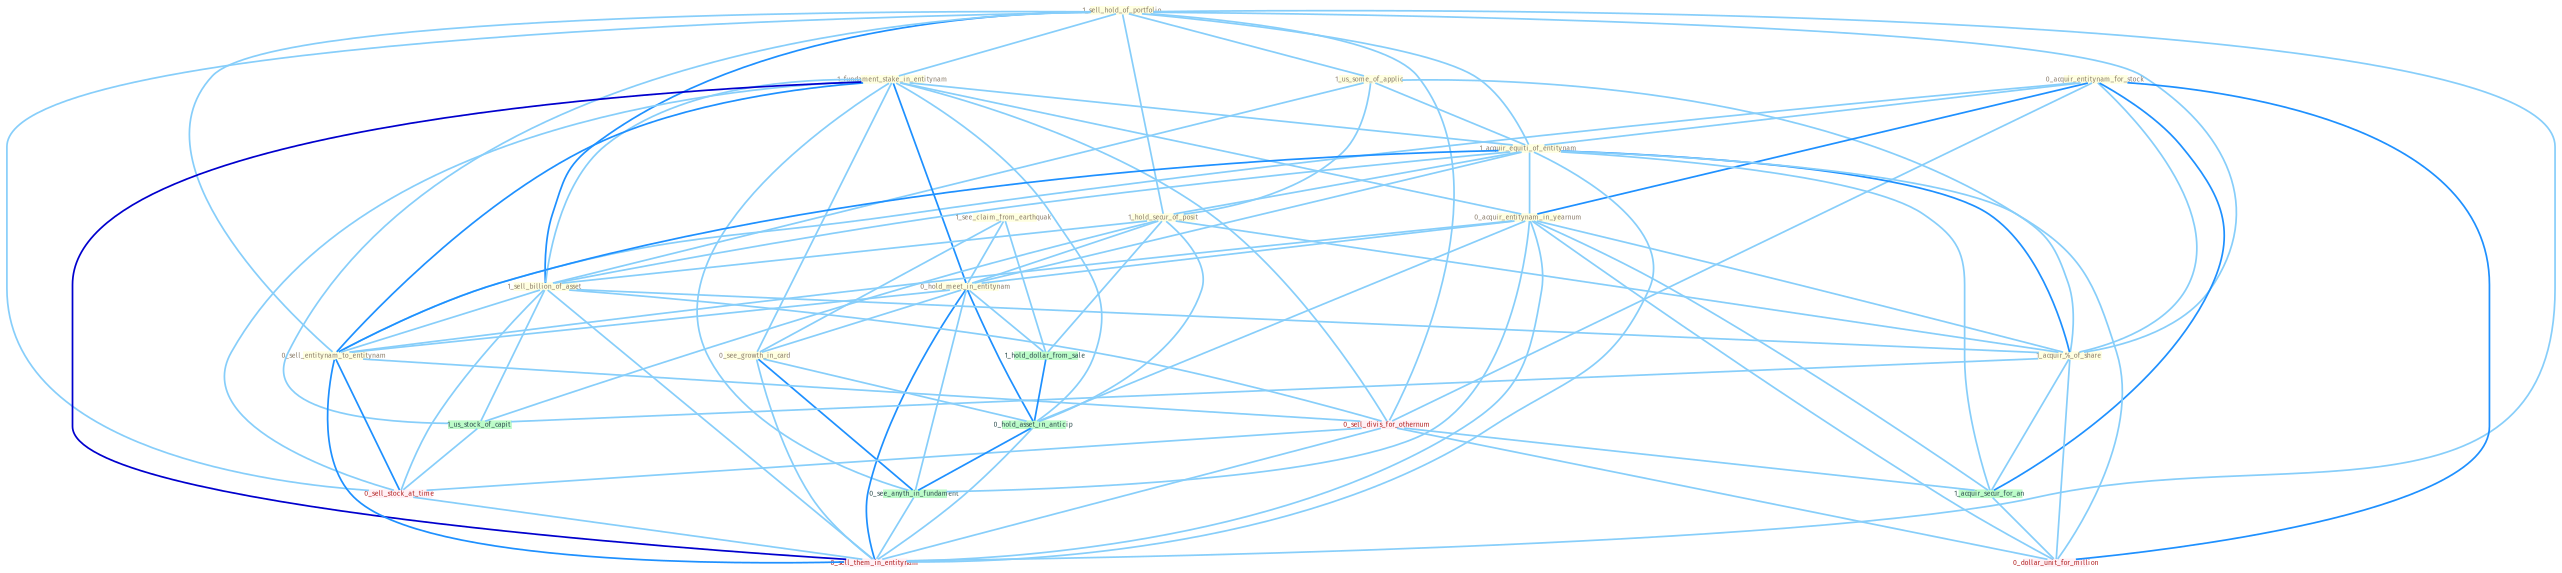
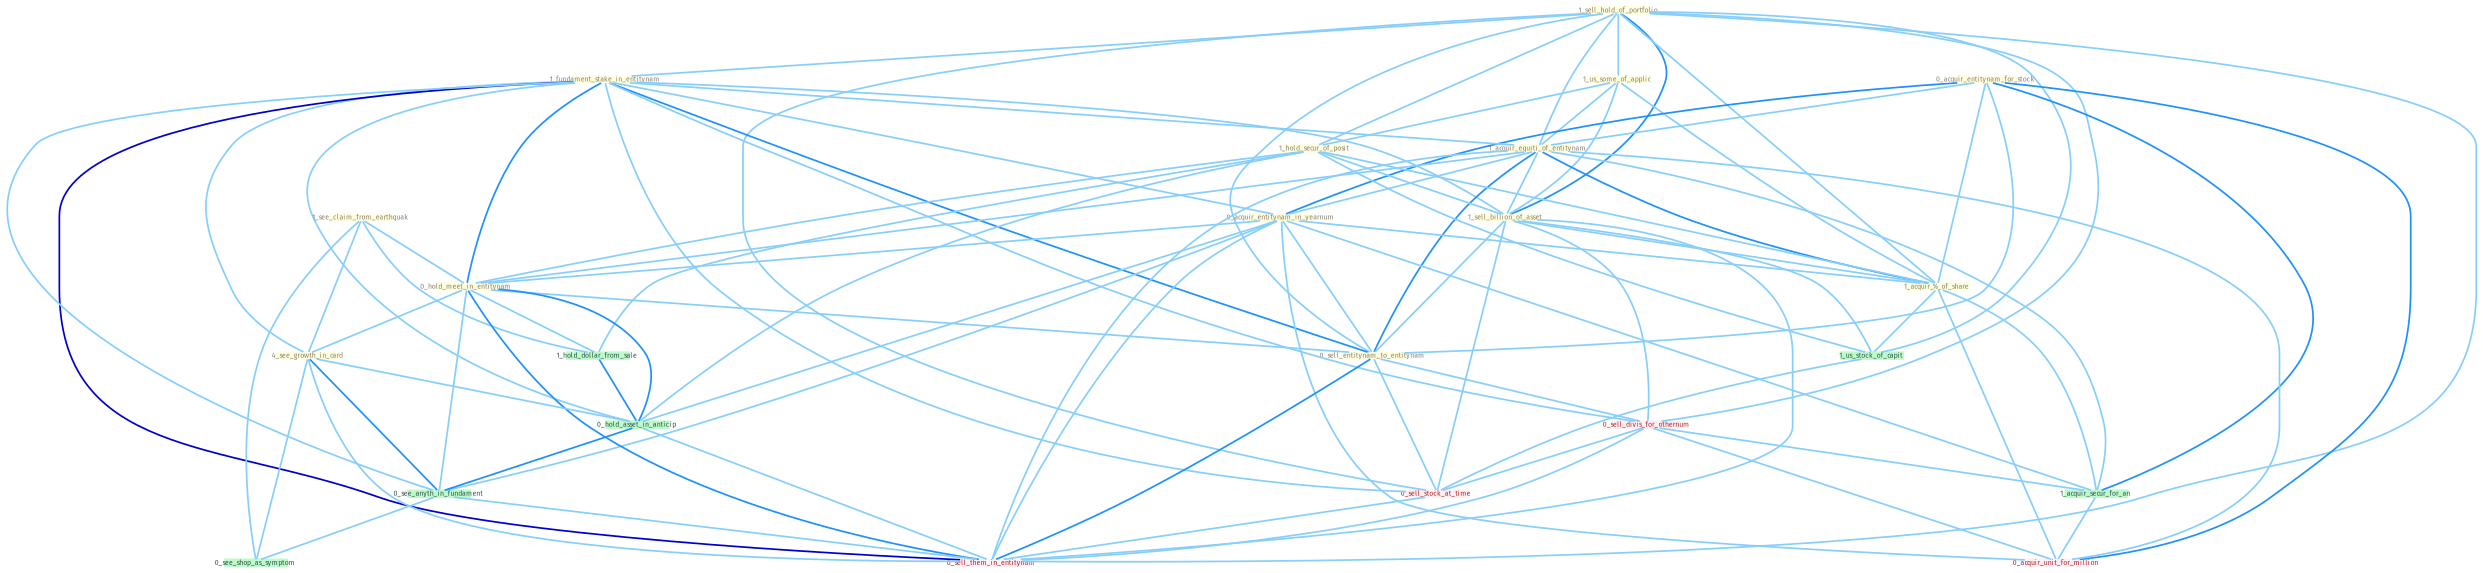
edge "1_acquir_equiti_of_entitynam" -- "1_hold_secur_of_posit": removed
edge "0_acquir_entitynam_for_stock" -- "0_sell_divis_for_othernum": removed
node "0_see_growth_in_card": label "0_see_growth_in_card" -> "4_see_growth_in_card"
edge "0_sell_entitynam_to_entitynam" -- "0_sell_stock_at_time": color #1e90ff -> #87cefa
node "0_see_shop_as_symptom": added
node "0_dollar_unit_for_million": label "0_dollar_unit_for_million" -> "0_acquir_unit_for_million"
